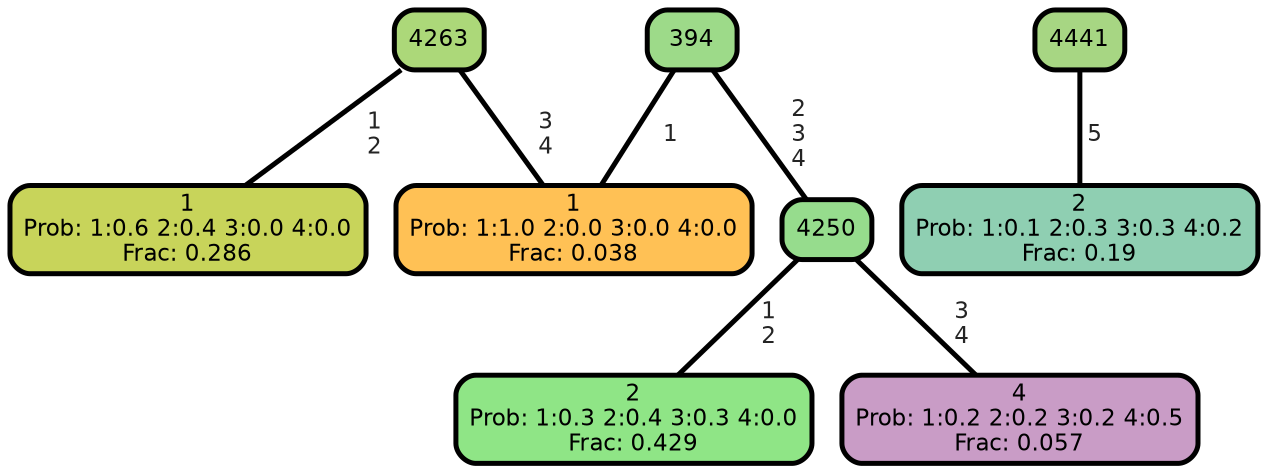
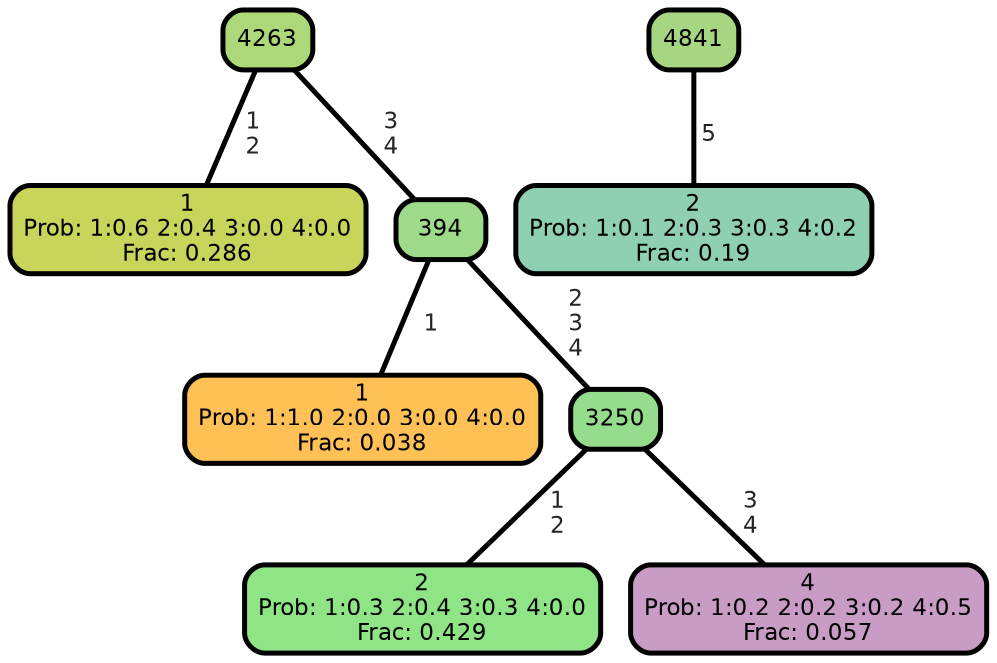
node "4441": label "4441" -> "4841"
edge "4263" -- "1 Prob: 1:1.0 2:0.0 3:0.0 4:0.0 Frac: 0.038": now "4263" -- "394"
node "4250": label "4250" -> "3250"
